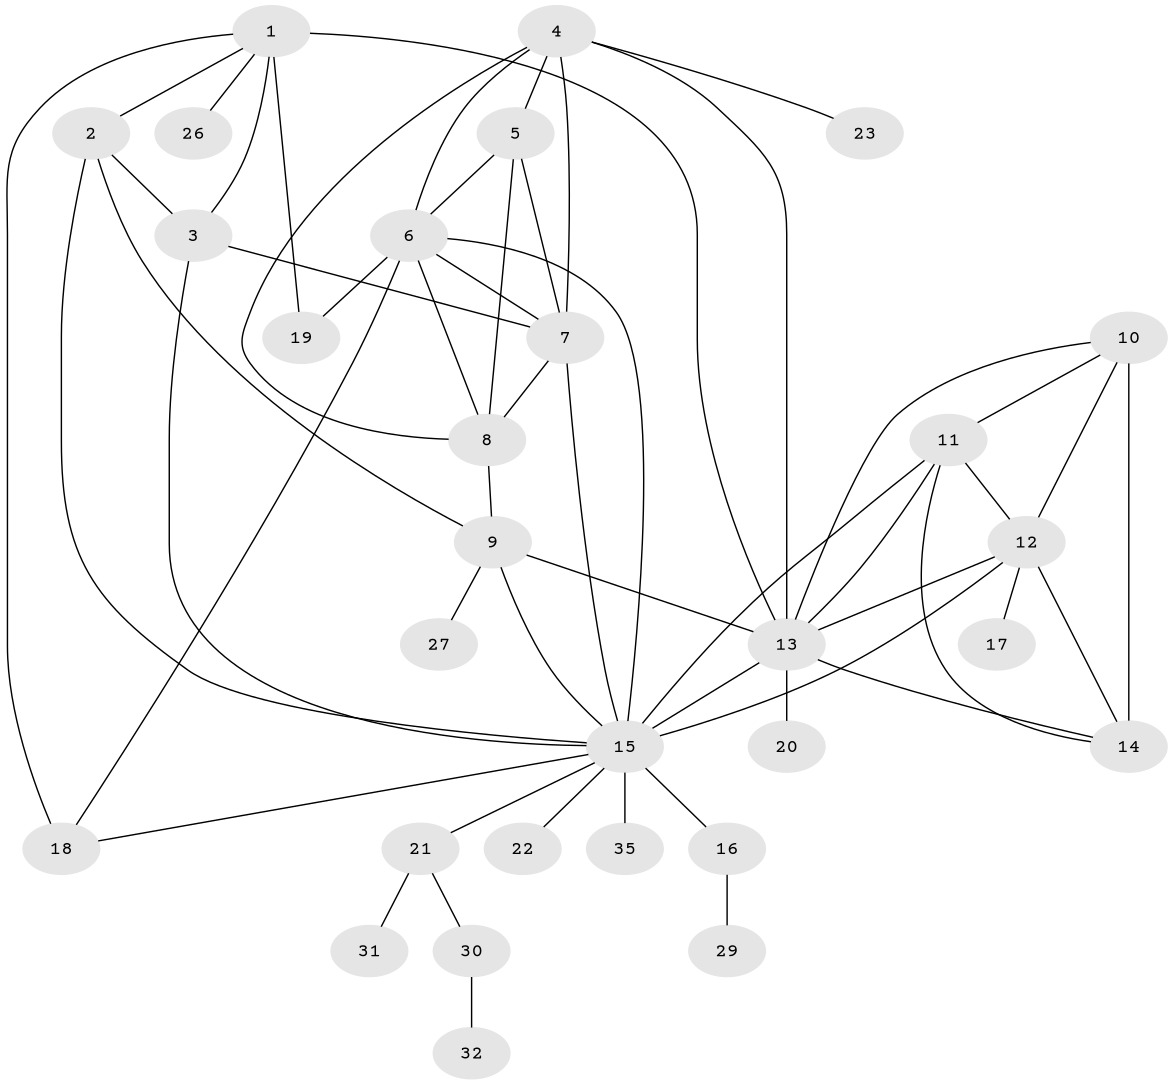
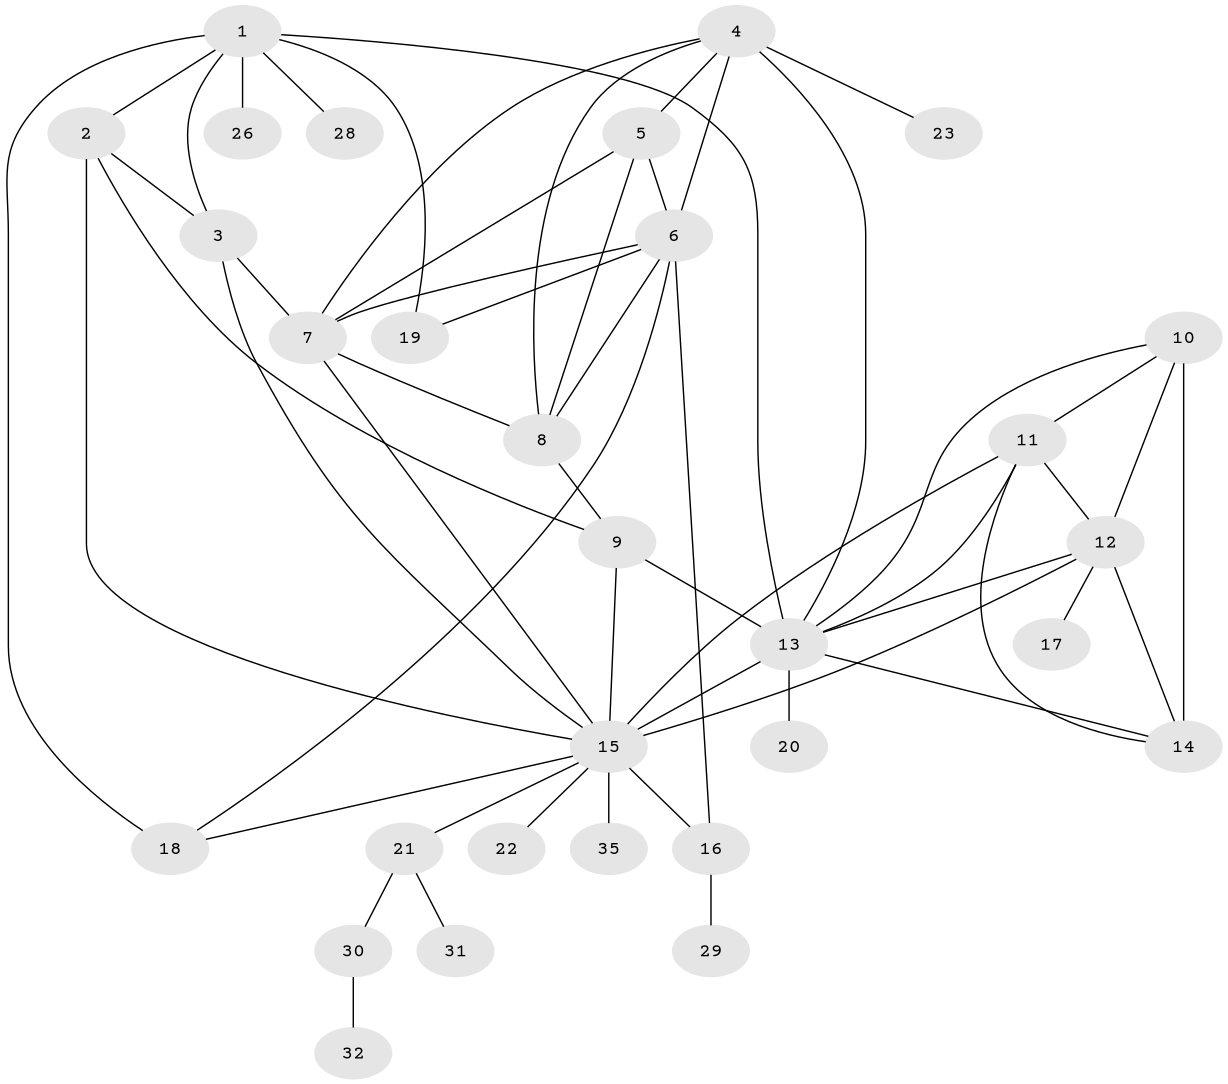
node "28": added
edge "6" -- "15": now "6" -- "16"
node "27": removed
